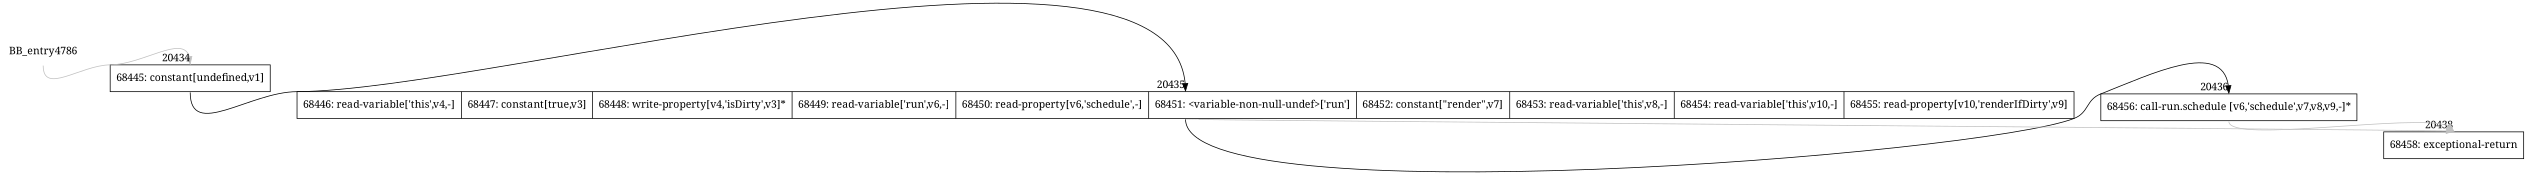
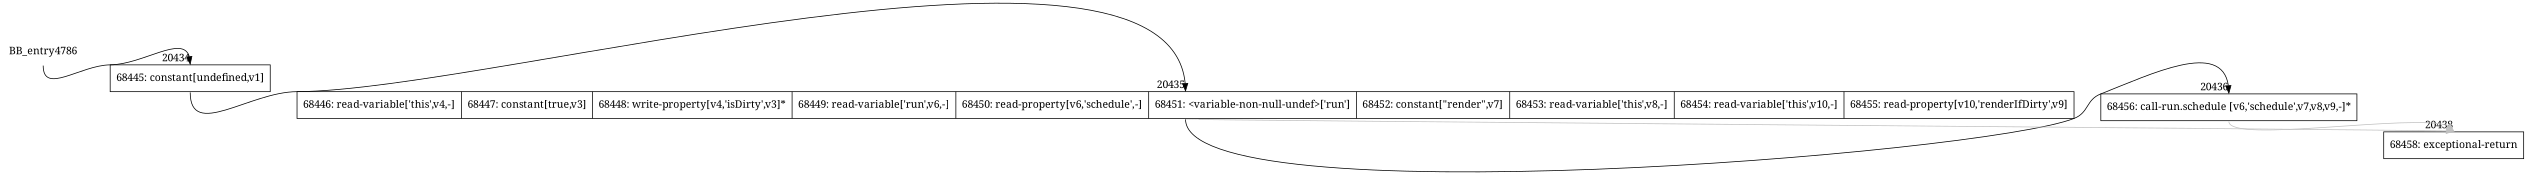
edge "BB_entry4786" -> "68445: constant[undefined,v1]": color gray -> black
